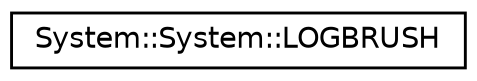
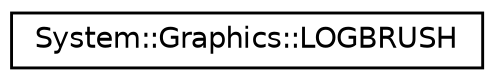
node "System::System::LOGBRUSH": label "System::System::LOGBRUSH" -> "System::Graphics::LOGBRUSH"
